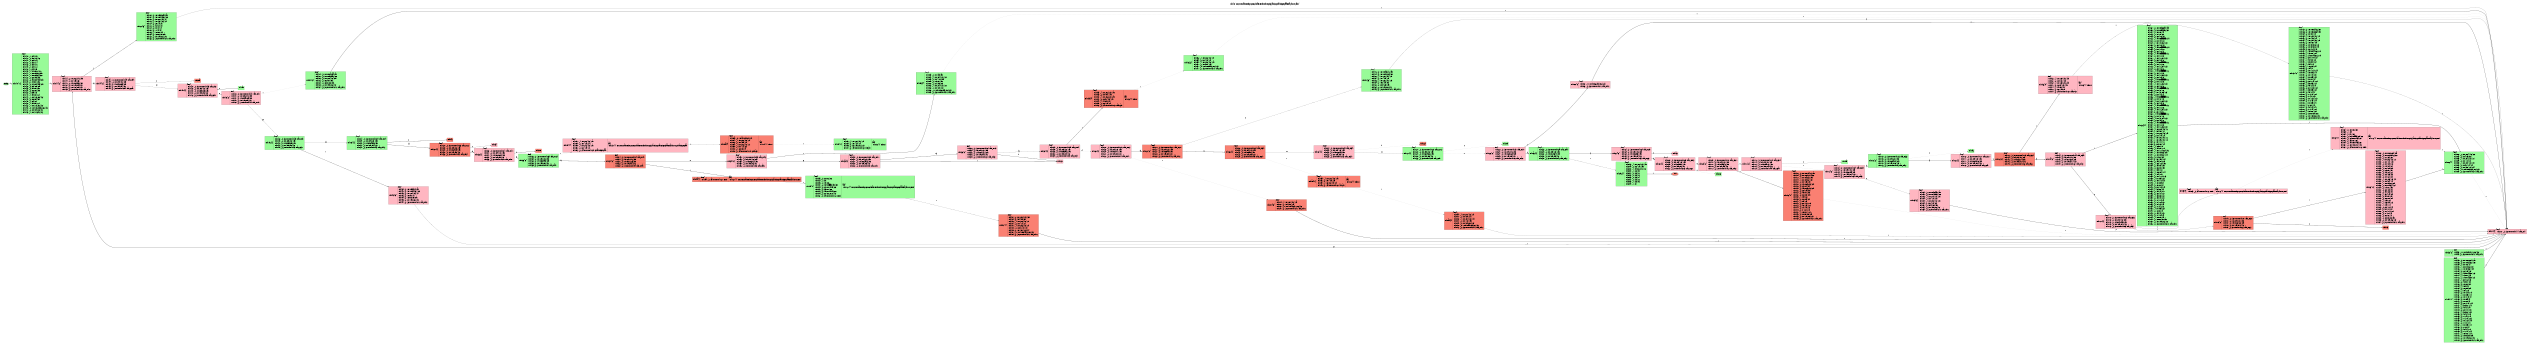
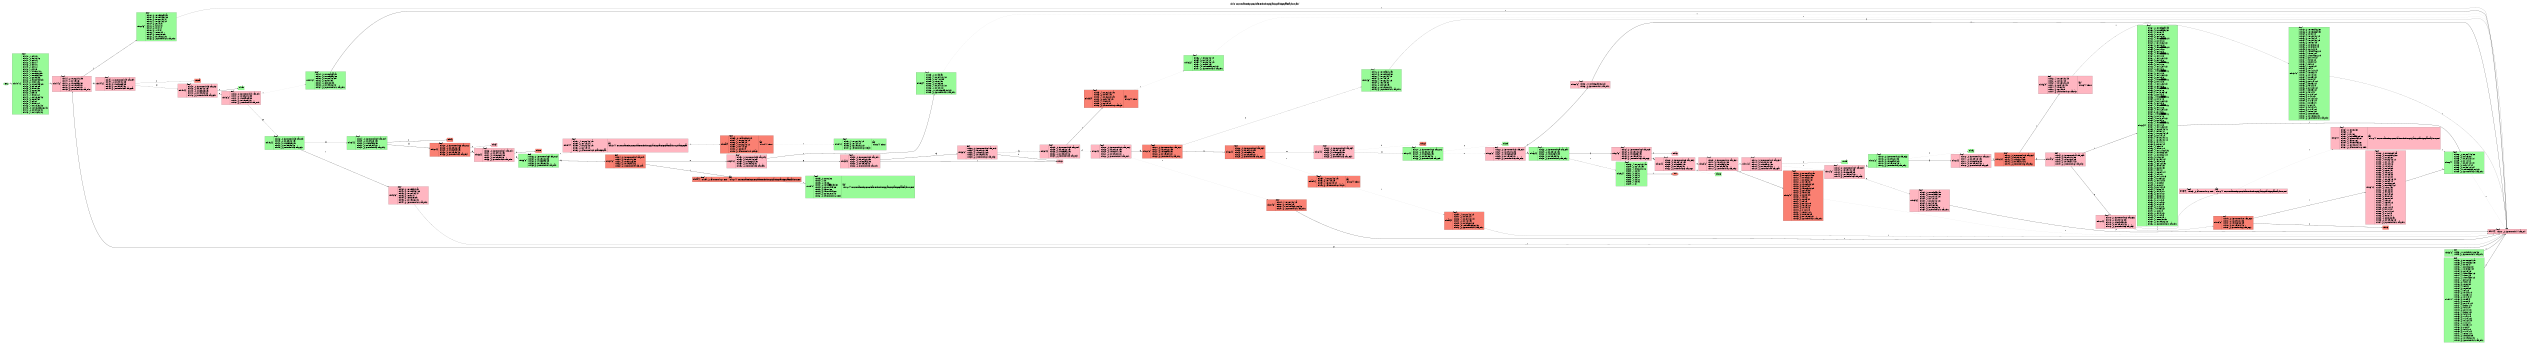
node "Desktop": label "Desktop" -> "Entry"
edge "0x401ade" -> "0x4014b0 [28]": reversed
node "0x401bc7 [41]": removed
